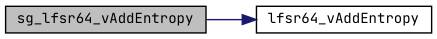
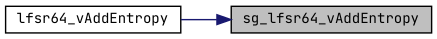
edge "sg_lfsr64_vAddEntropy" -> "lfsr64_vAddEntropy": reversed
